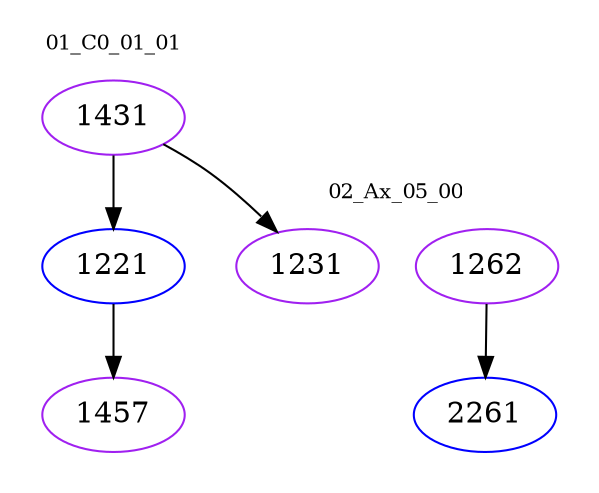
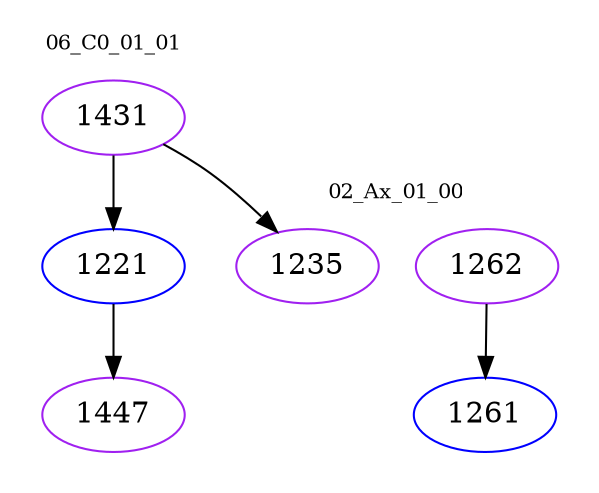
cluster "01_C0_01_01": label "01_C0_01_01" -> "06_C0_01_01"
cluster "02_Ax_05_00": label "02_Ax_05_00" -> "02_Ax_01_00"
node "1231": label "1231" -> "1235"
node "1457": label "1457" -> "1447"
node "2261": label "2261" -> "1261"
